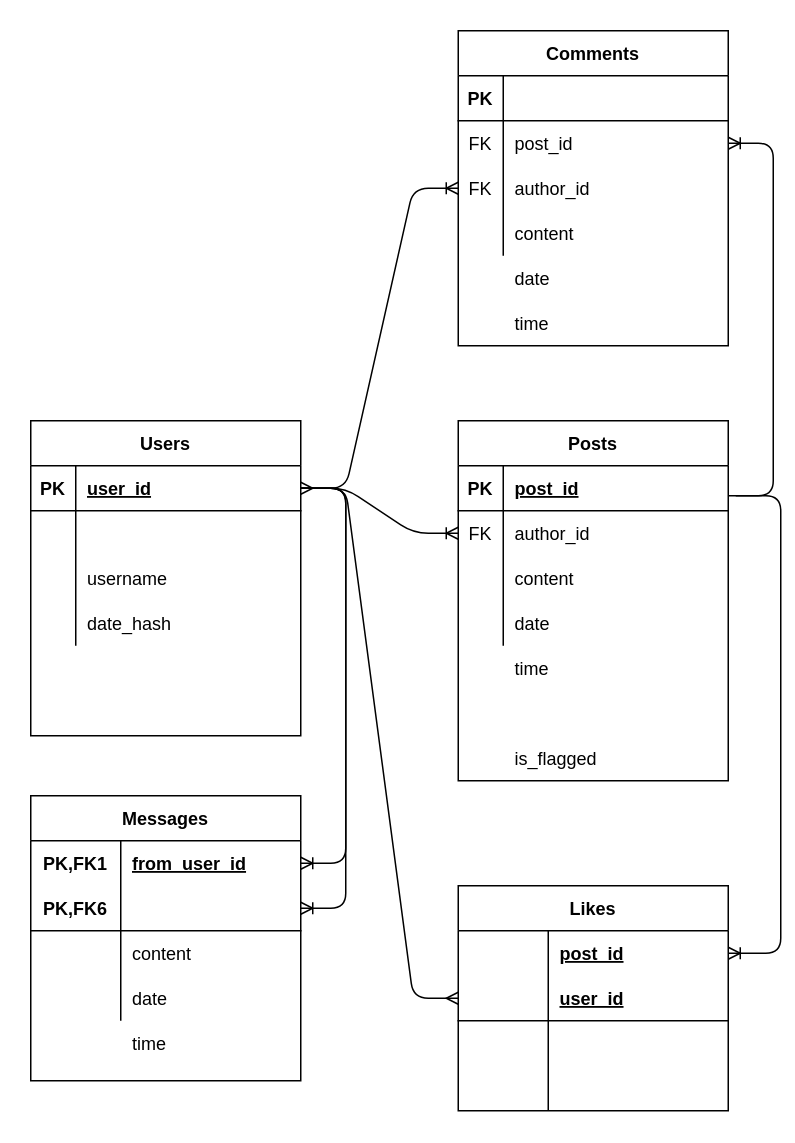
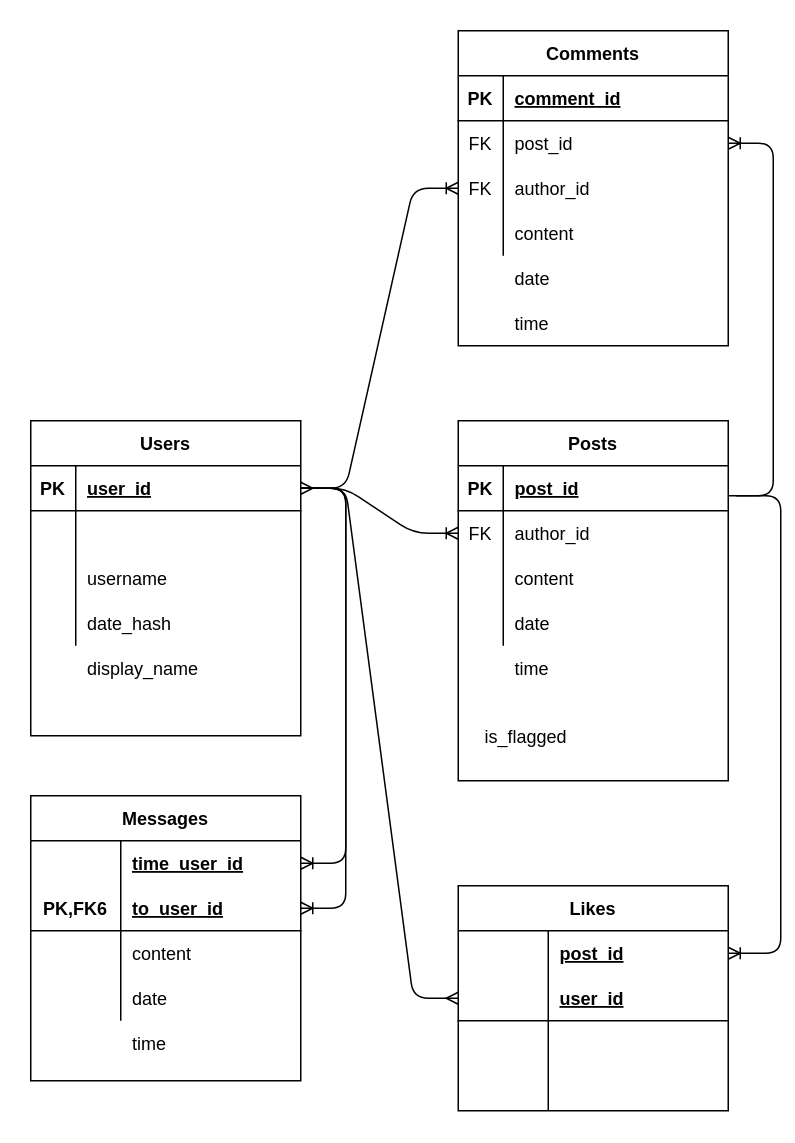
node "comment_id": added
node "display_name": added
node "is_flagged": moved (616, 758) -> (586, 736)
node "PK,FK1": removed
node "from_user_id": label "from_user_id" -> "time_user_id"
node "to_user_id": added
